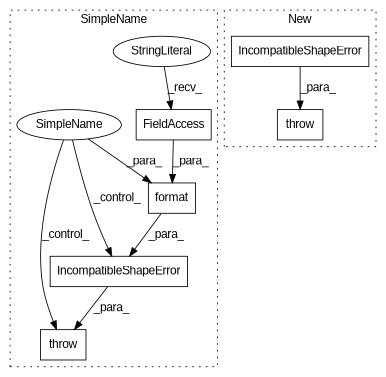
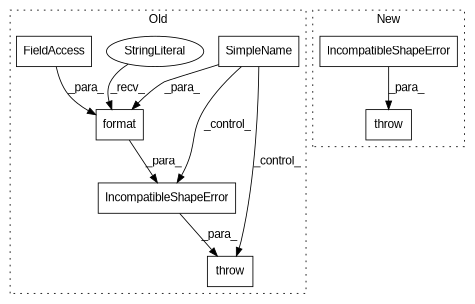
cluster "SimpleName": label "SimpleName" -> "Old"
edge "StringLiteral" -> "FieldAccess": now "StringLiteral" -> "format"
node "SimpleName": shape ellipse -> box
